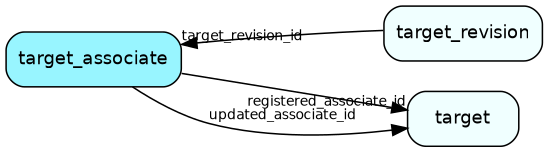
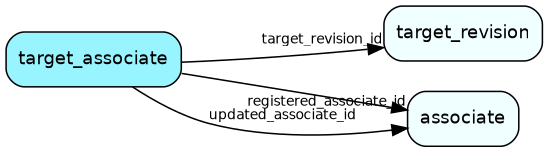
edge "target_revision" -> "target_associate": reversed
node "target": label "target" -> "associate"
